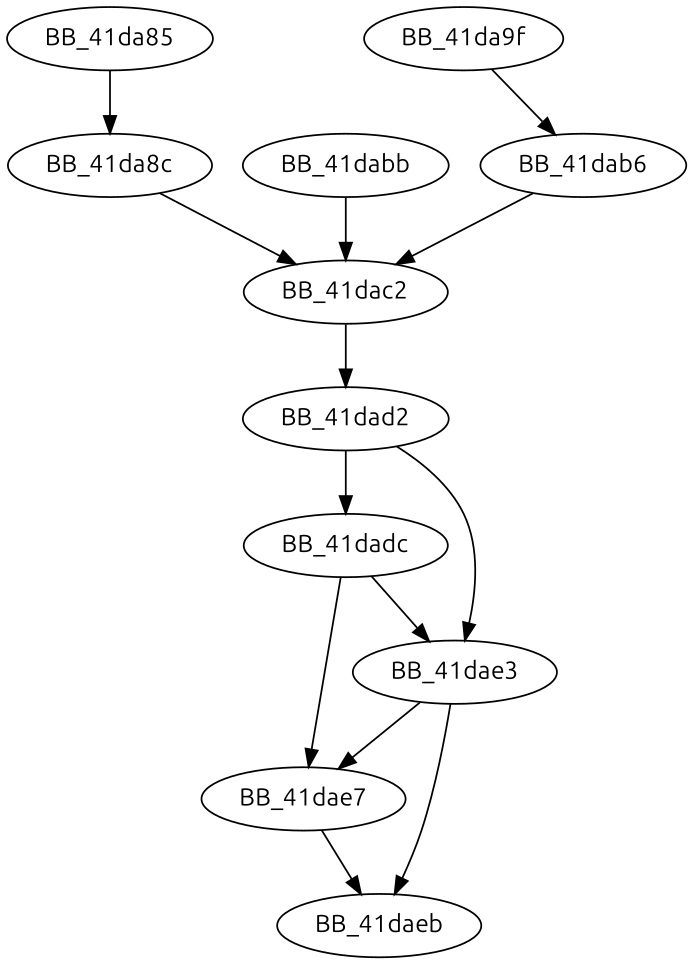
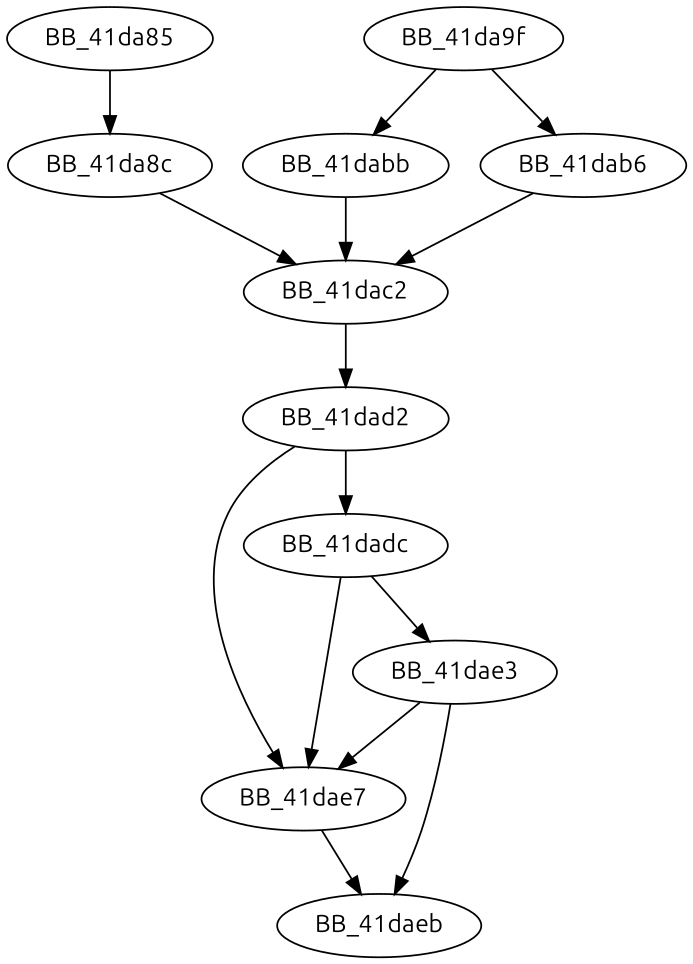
edge "BB_41da9f" -> "BB_41dabb": added
edge "BB_41dad2" -> "BB_41dae3": now "BB_41dad2" -> "BB_41dae7"
